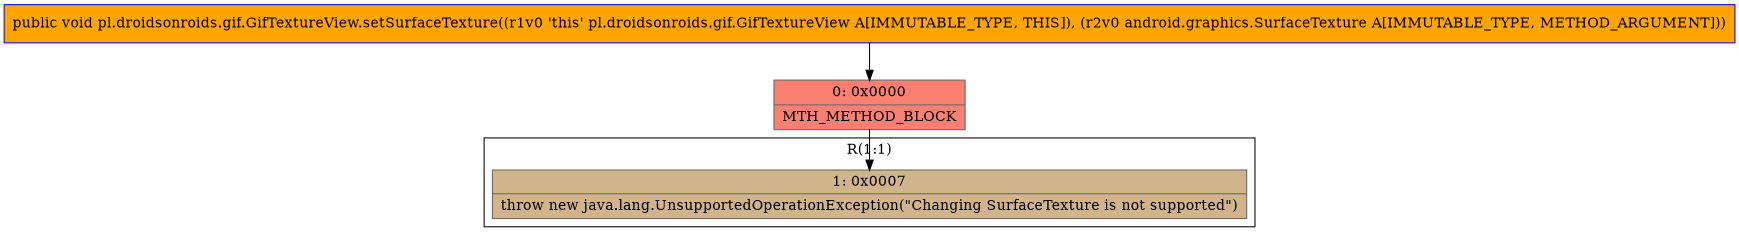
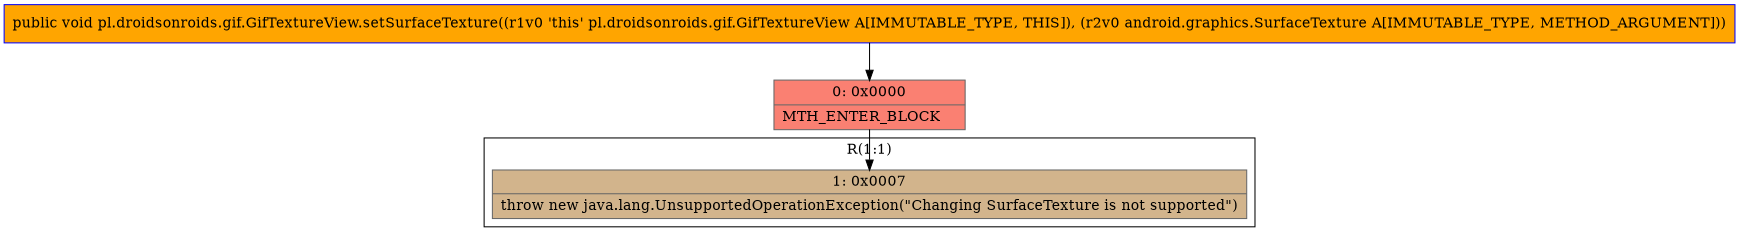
node "0: 0x0000": text "MTH_METHOD_BLOCK" -> "MTH_ENTER_BLOCK"
